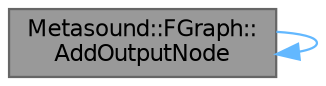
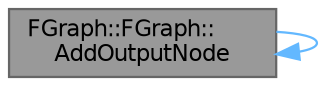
node "Metasound::FGraph:: AddOutputNode": label "Metasound::FGraph:: AddOutputNode" -> "FGraph::FGraph:: AddOutputNode"
